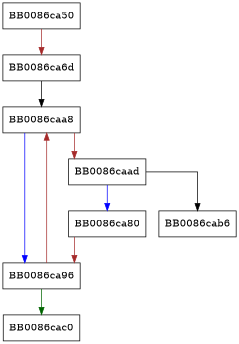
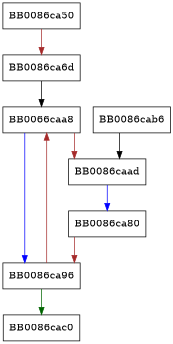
node "BB0086caa8": label "BB0086caa8" -> "BB0066caa8"
edge "BB0086caad" -> "BB0086cab6": reversed
